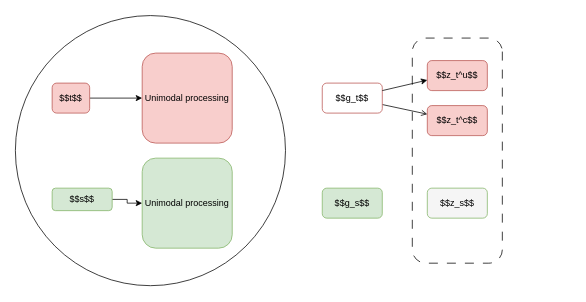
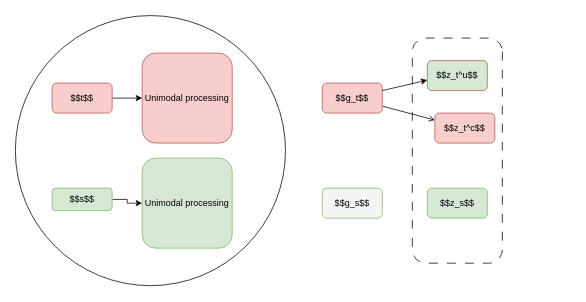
node "$$z_t^u$$": fillcolor #f8cecc -> #d5e8d4
node "$$t$$": size 38x30 -> 60x30
node "$$g_t$$": fillcolor #ffffff -> #f8cecc
node "$$z_t^c$$": moved (457, 120) -> (465, 128)
node "$$g_s$$": fillcolor #d5e8d4 -> #f5f5f5
node "$$z_s$$": fillcolor #f5f5f5 -> #d5e8d4
